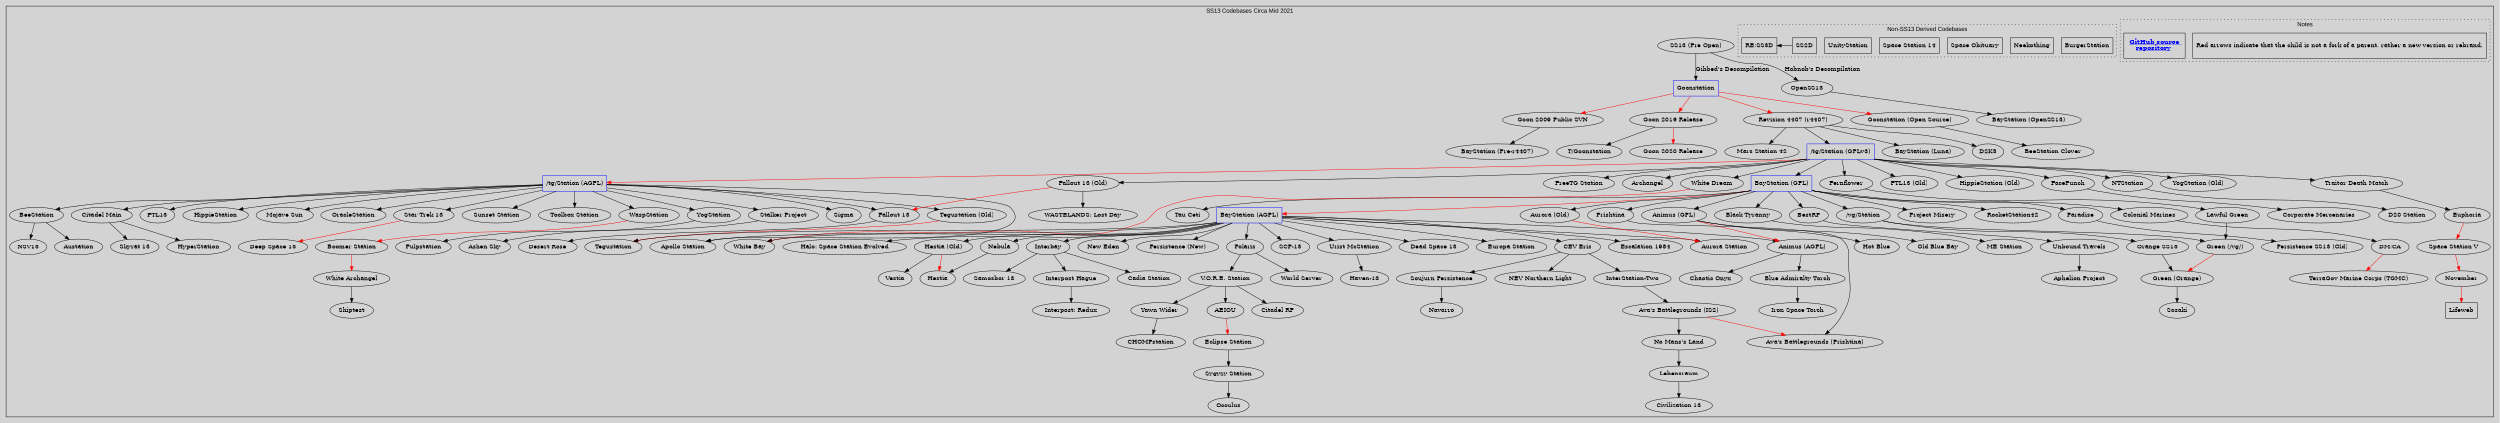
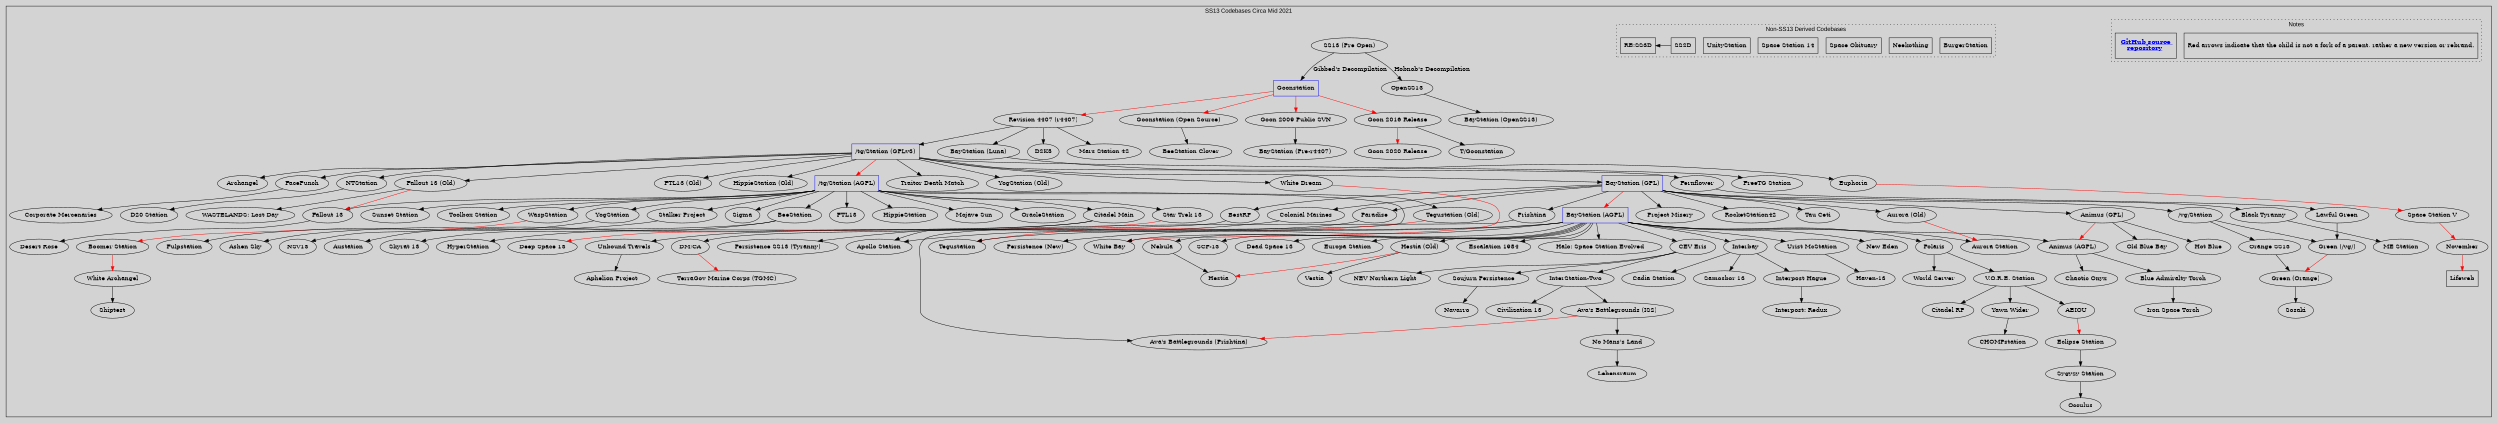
edge "Traitor Death Match" -> "Euphoria": now "BayStation (Luna)" -> "Euphoria"
node "Persistence SS13 (Old)": label "Persistence SS13 (Old)" -> "Persistence SS13 (Tyranny)"
edge "Lebensraum" -> "Civilization 13": now "InterStation-Two" -> "Civilization 13"
